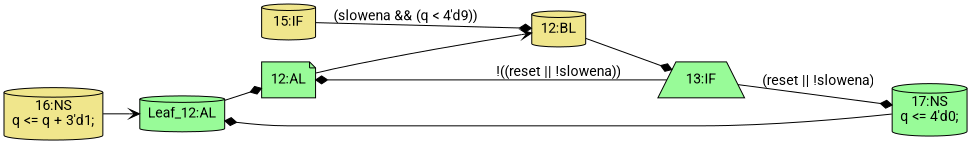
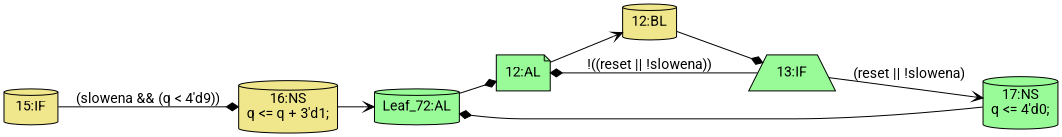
edge "15:IF" -> "12:BL": now "15:IF" -> "16:NS q <= q + 3'd1;"
edge "13:IF" -> "17:NS q <= 4'd0;": arrowhead diamond -> vee
node "Leaf_12:AL": label "Leaf_12:AL" -> "Leaf_72:AL"
